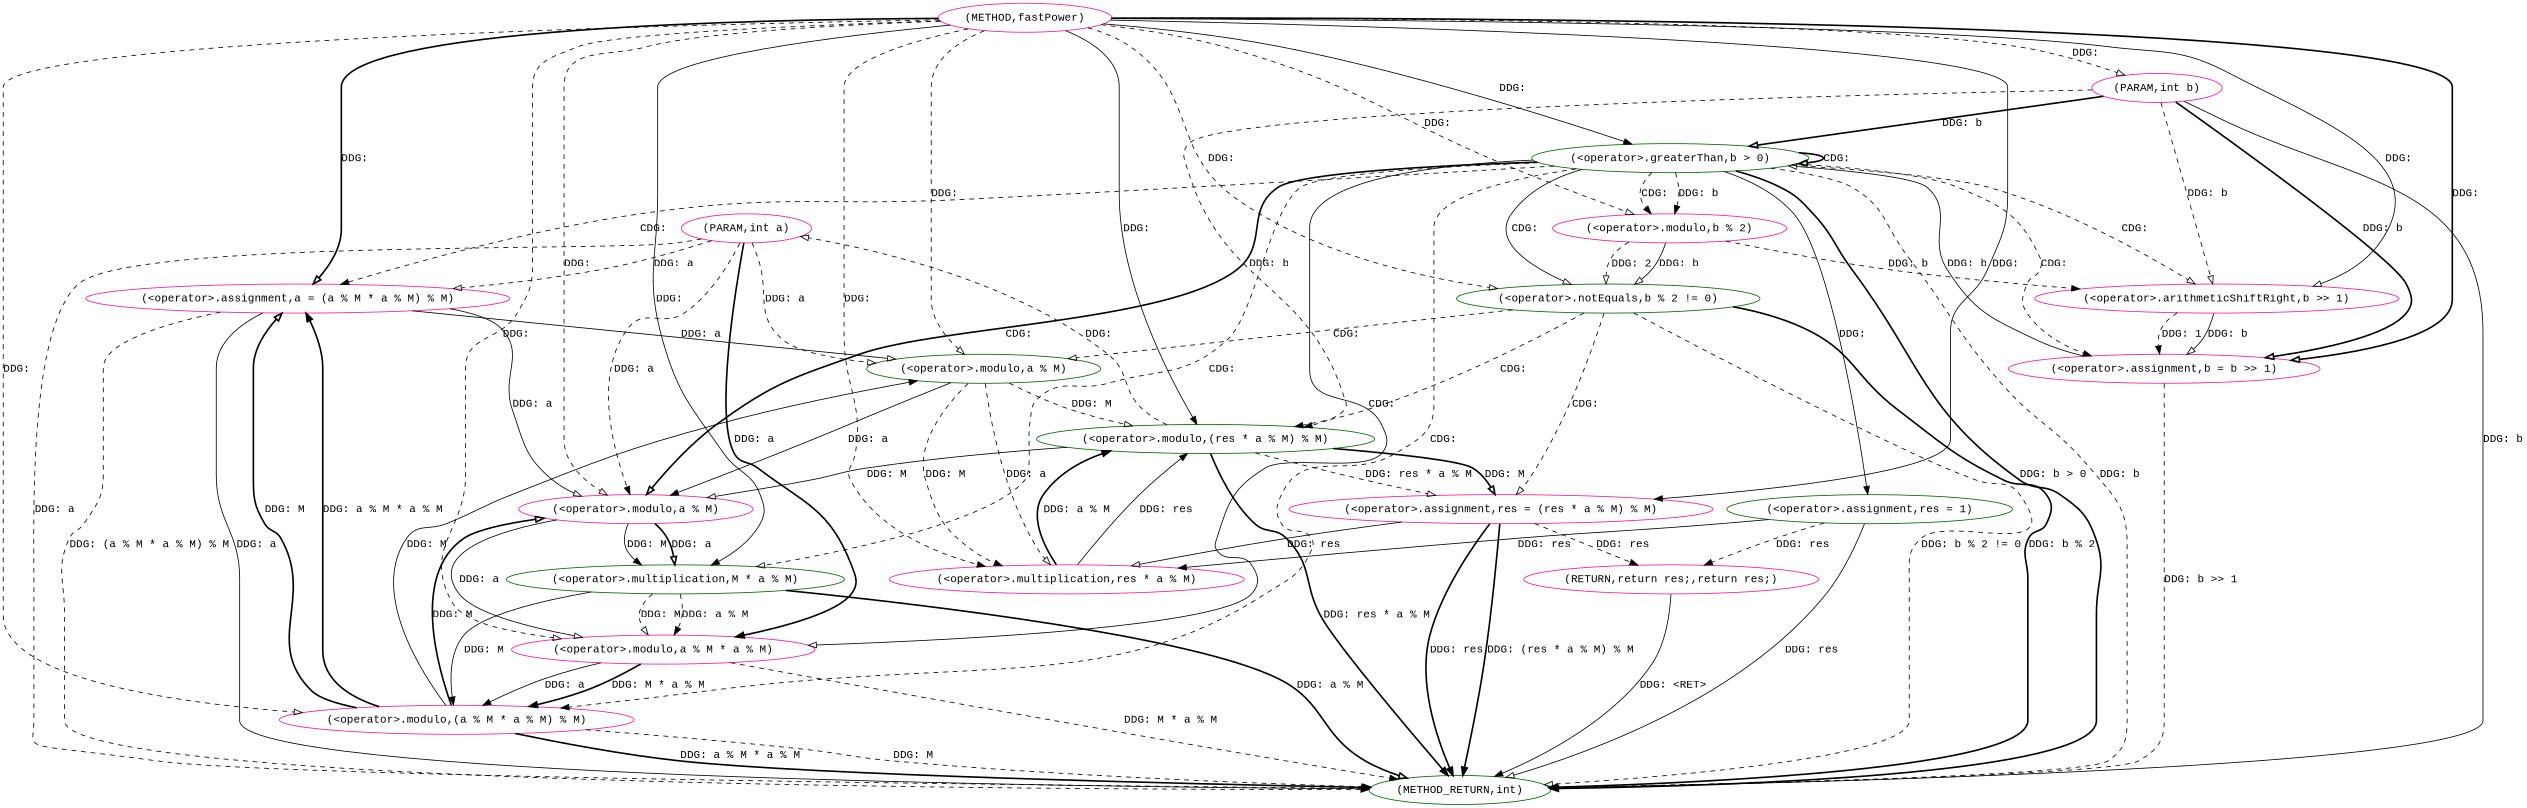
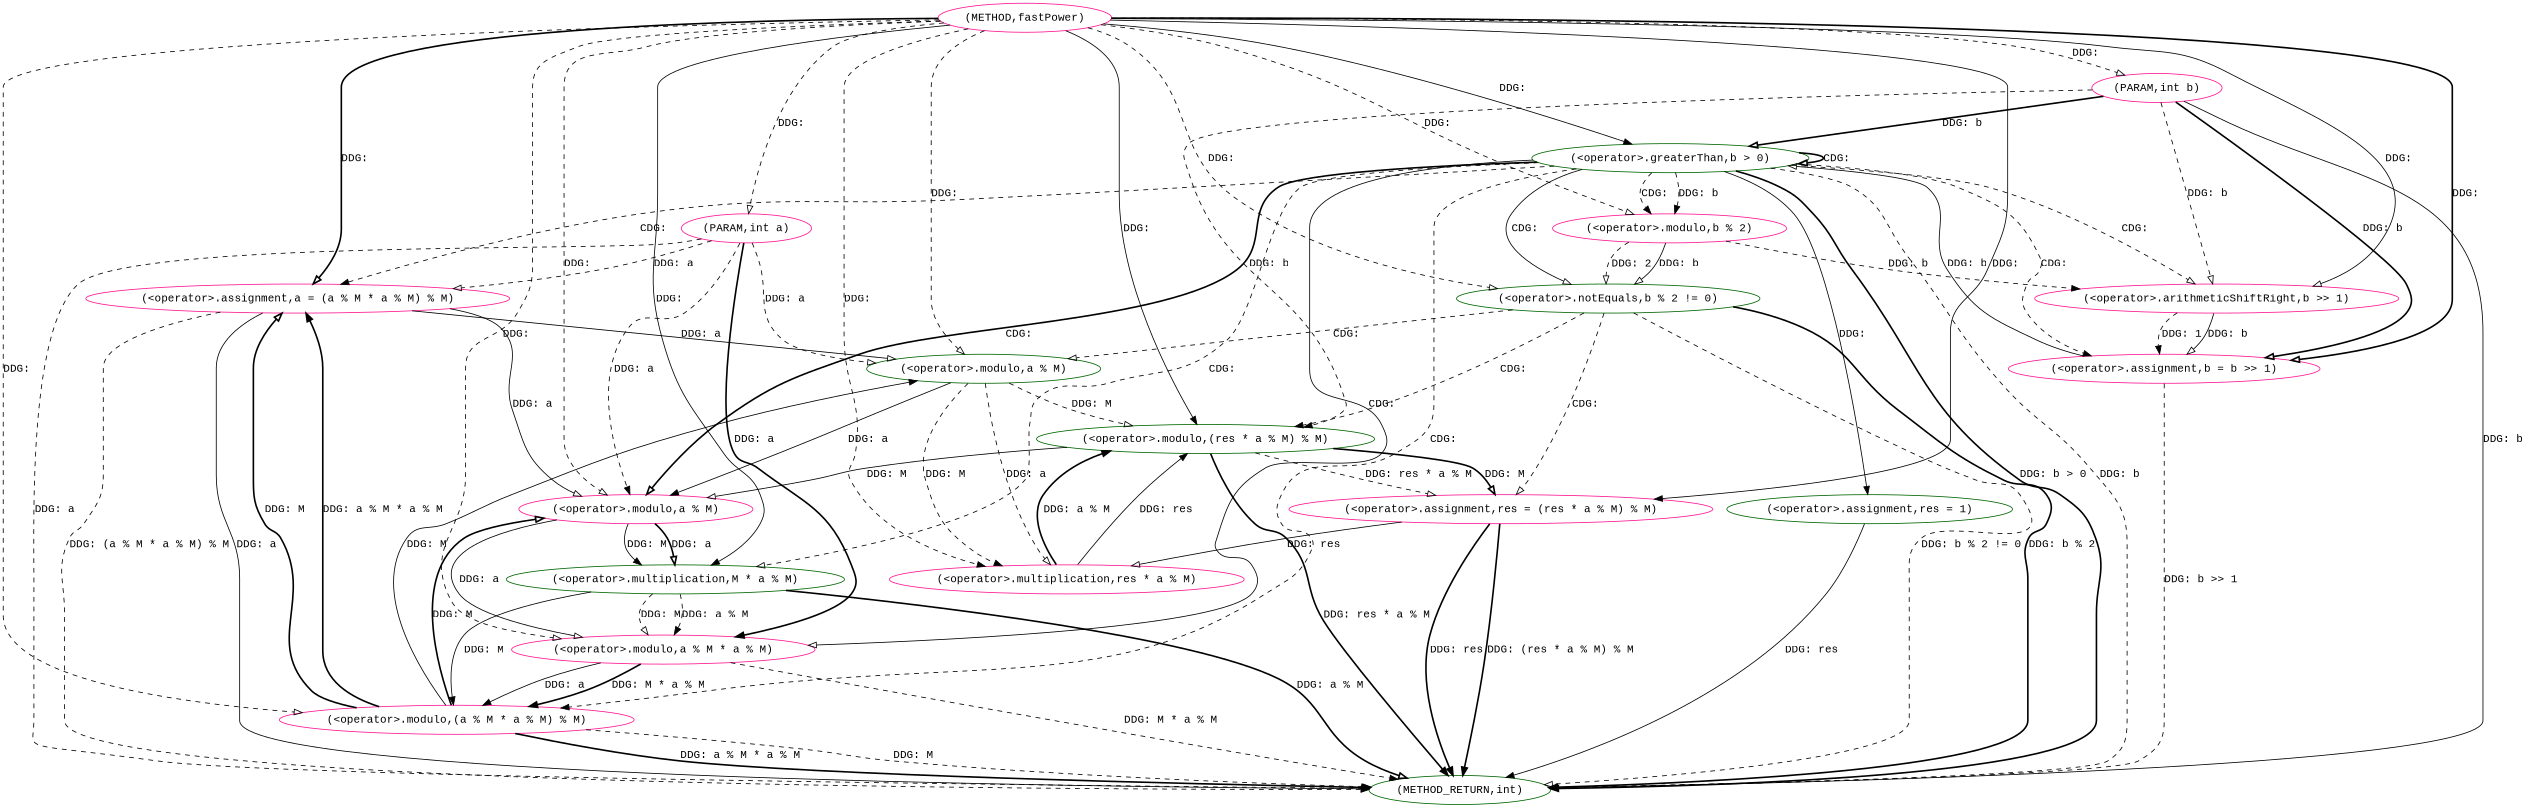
edge "(<operator>.modulo,(res * a % M) % M)" -> "(PARAM,int a)": now "(METHOD,fastPower)" -> "(PARAM,int a)"
edge "(<operator>.assignment,res = 1)" -> "(<operator>.multiplication,res * a % M)": removed, label "DDG: res"
node "(RETURN,return res;,return res;)": removed
edge "(<operator>.assignment,res = 1)" -> "(METHOD_RETURN,int)": arrowhead onormal -> normal
